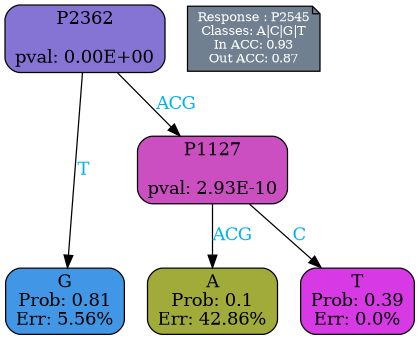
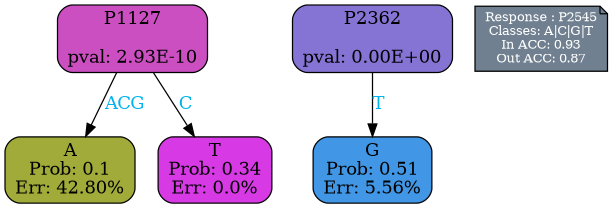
edge "P2362 pval: 0.00E+00" -> "P1127 pval: 2.93E-10": removed, label "ACG"
node "G Prob: 0.81 Err: 5.56%": label "G Prob: 0.81 Err: 5.56%" -> "G Prob: 0.51 Err: 5.56%"
node "A Prob: 0.1 Err: 42.86%": label "A Prob: 0.1 Err: 42.86%" -> "A Prob: 0.1 Err: 42.80%"
node "T Prob: 0.39 Err: 0.0%": label "T Prob: 0.39 Err: 0.0%" -> "T Prob: 0.34 Err: 0.0%"
